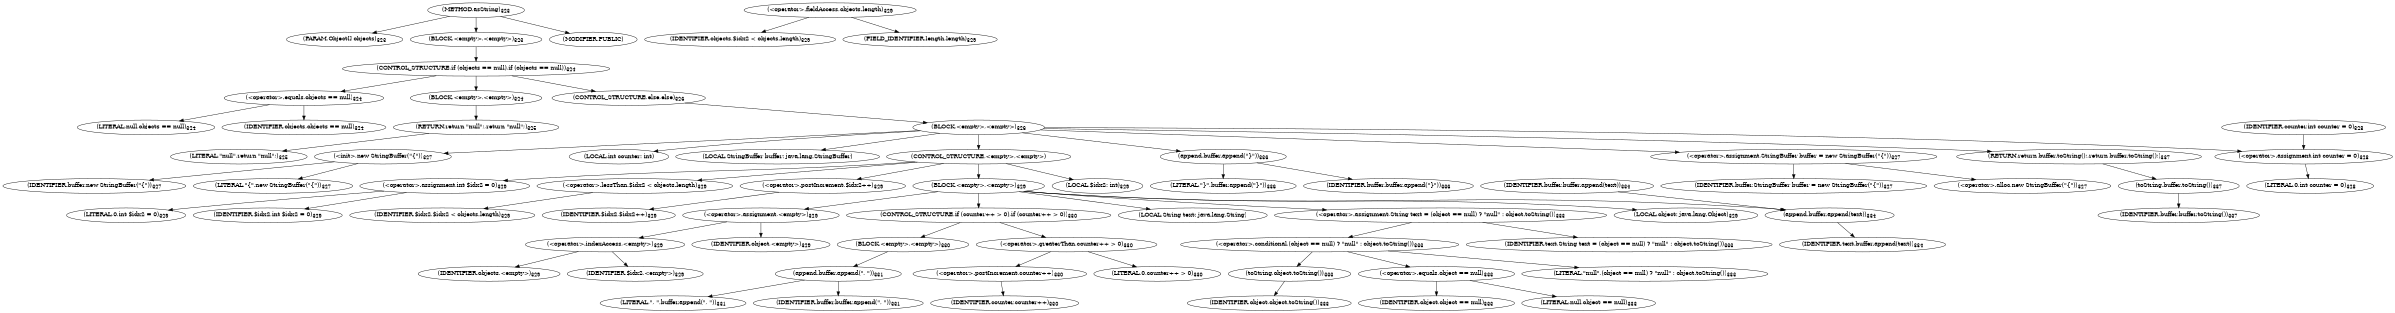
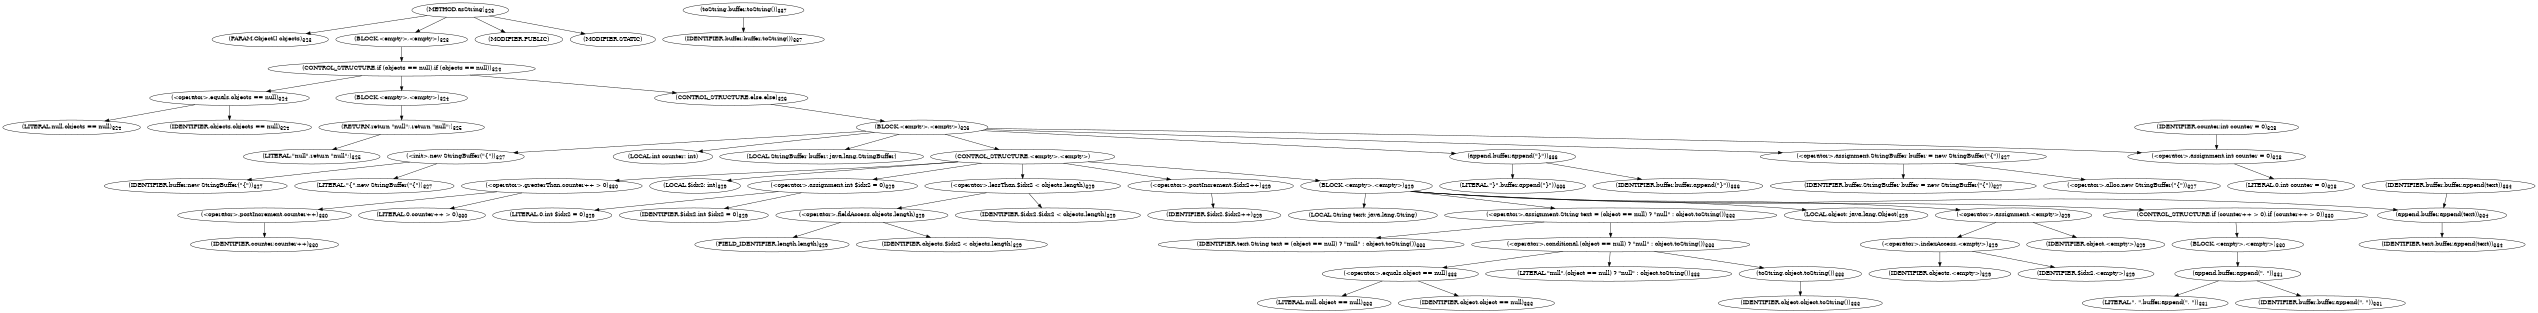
node "(MODIFIER,STATIC)": added
node "(RETURN,return buffer.toString();,return buffer.toString();)": removed
edge "(<operator>.lessThan,$idx2 < objects.length)" -> "(<operator>.fieldAccess,objects.length)": added
edge "(CONTROL_STRUCTURE,if (counter++ > 0),if (counter++ > 0))" -> "(<operator>.greaterThan,counter++ > 0)": now "(CONTROL_STRUCTURE,<empty>,<empty>)" -> "(<operator>.greaterThan,counter++ > 0)"
